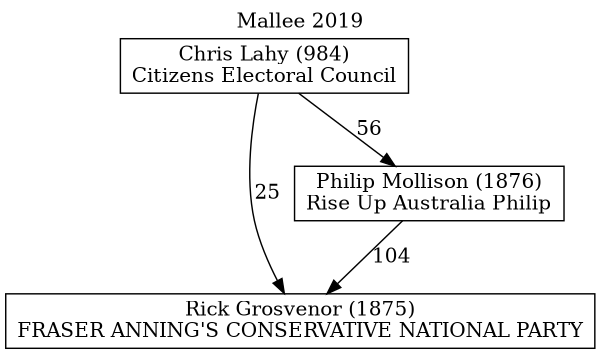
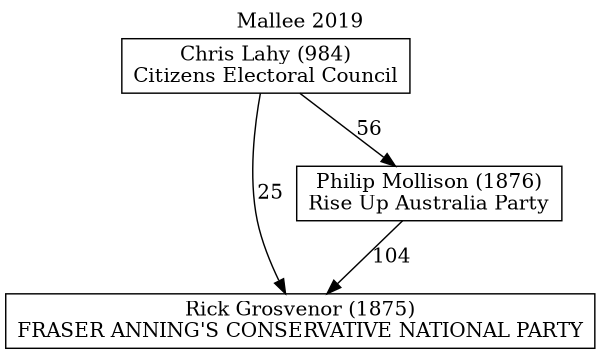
node "Philip Mollison (1876) Rise Up Australia Philip": label "Philip Mollison (1876) Rise Up Australia Philip" -> "Philip Mollison (1876) Rise Up Australia Party"
